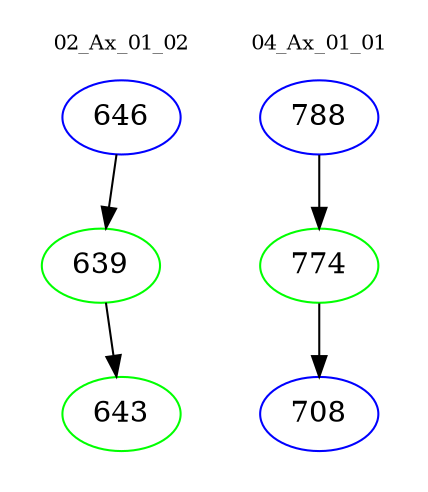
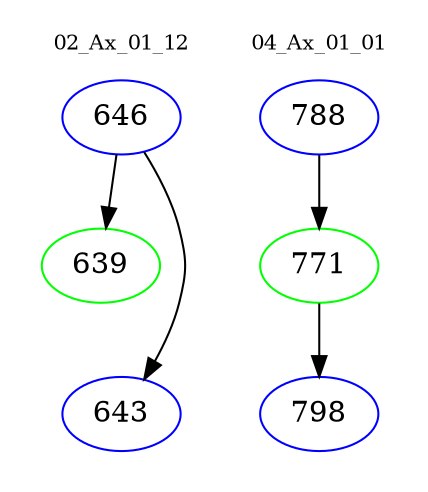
cluster "02_Ax_01_02": label "02_Ax_01_02" -> "02_Ax_01_12"
node "774": label "774" -> "771"
edge "639" -> "643": now "646" -> "643"
node "643": color green -> blue
node "708": label "708" -> "798"
